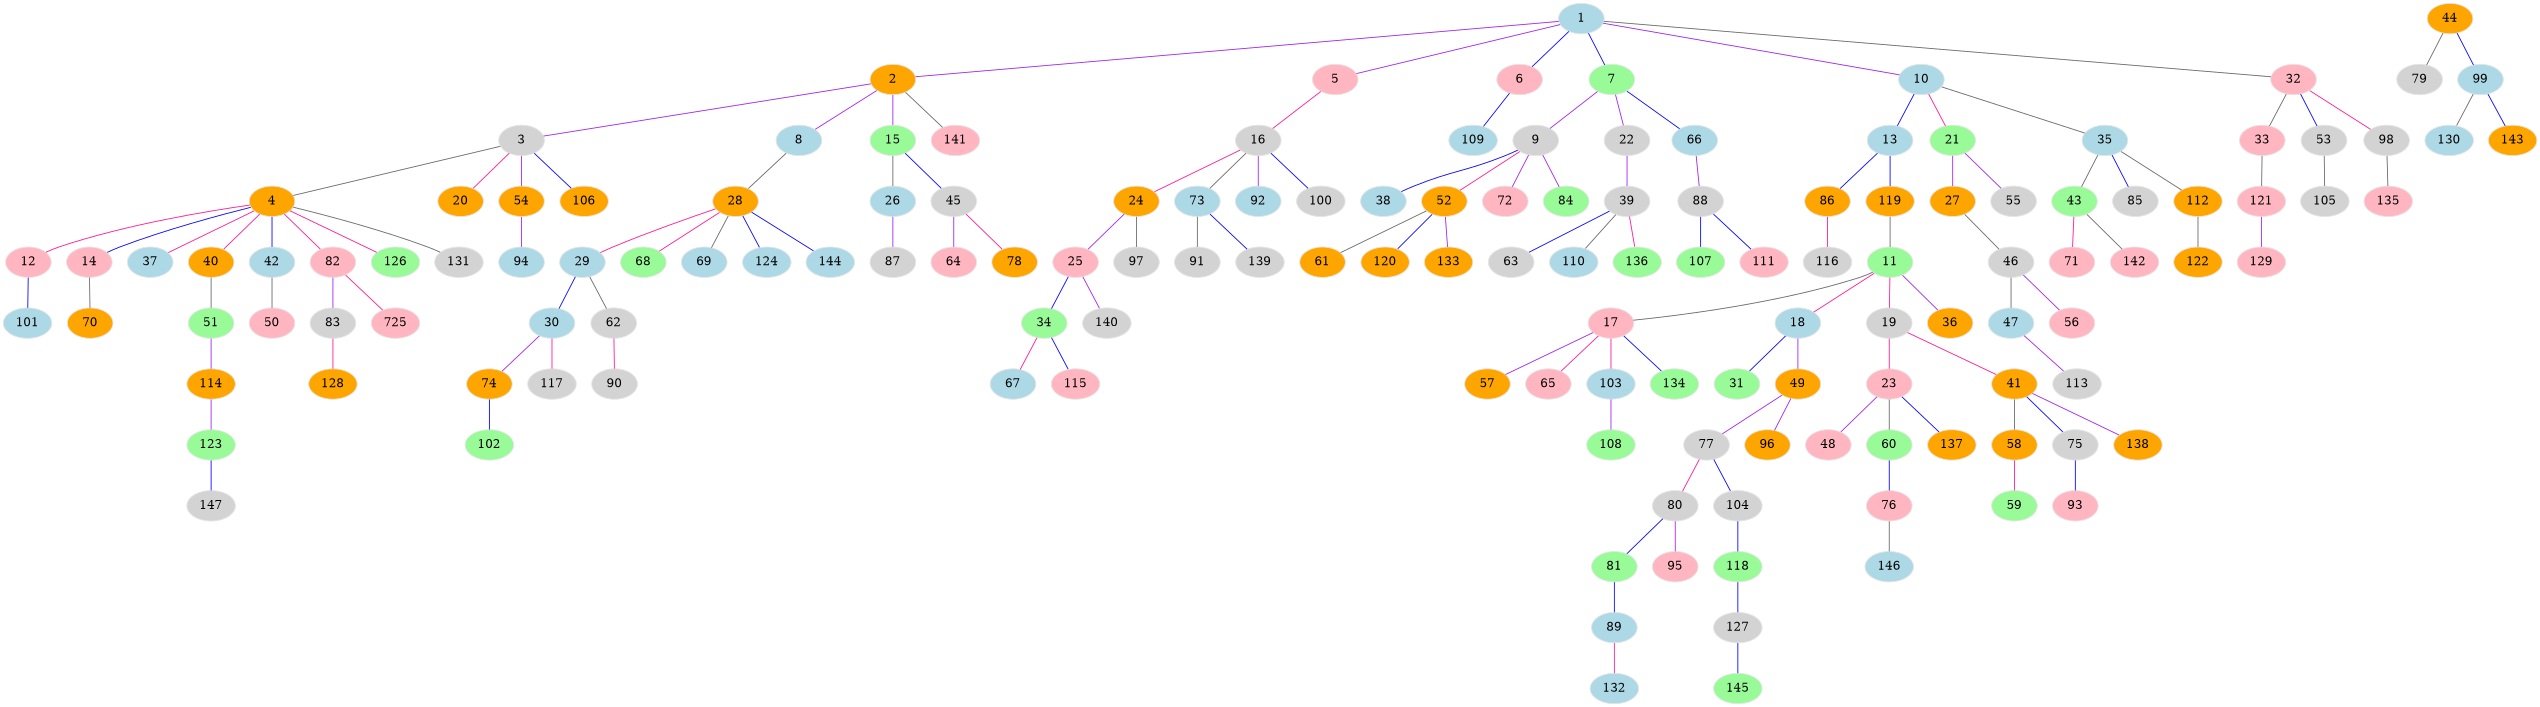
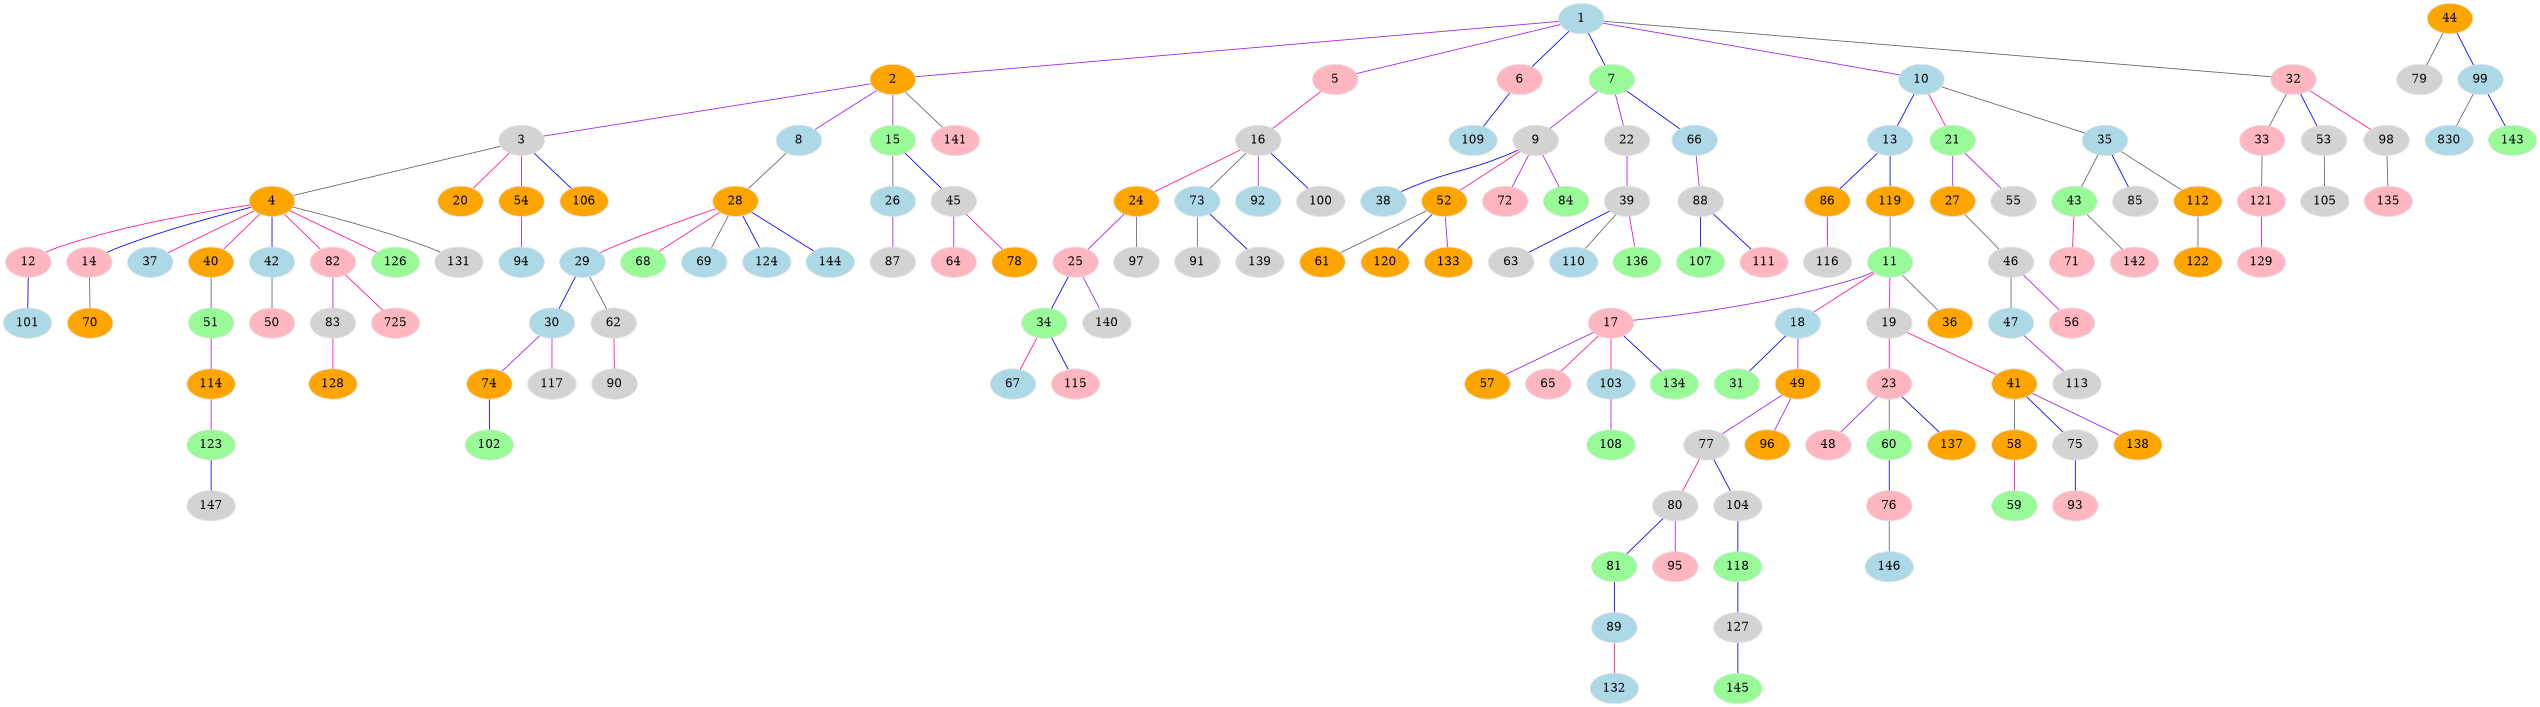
node "130": label "130" -> "830"
node "143": fillcolor orange -> palegreen
edge "11" -- "36": color purple -> gray40
edge "11" -- "17": color gray40 -> purple
